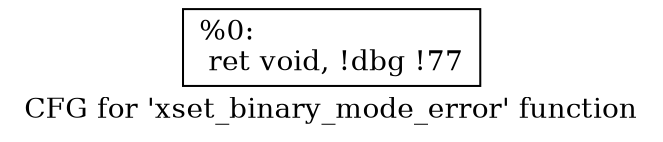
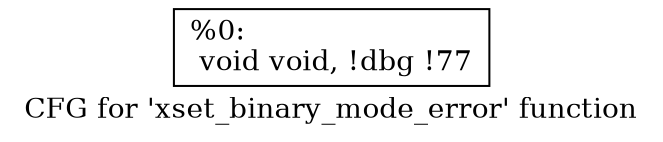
node "%0:": text "ret void, !dbg !77" -> "void void, !dbg !77"
